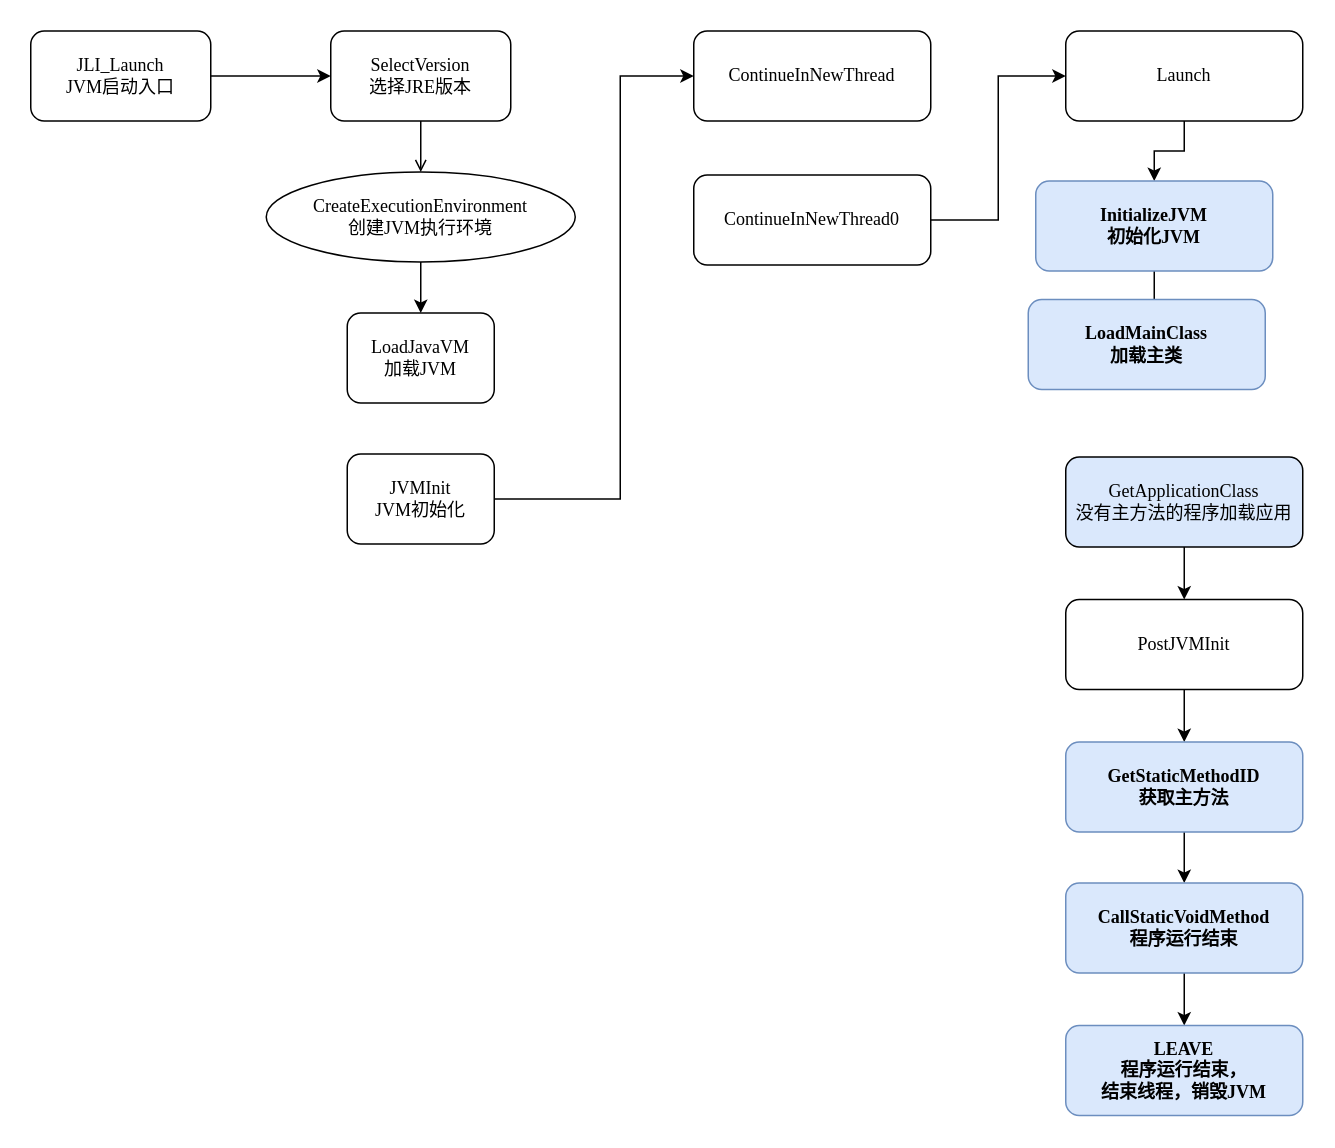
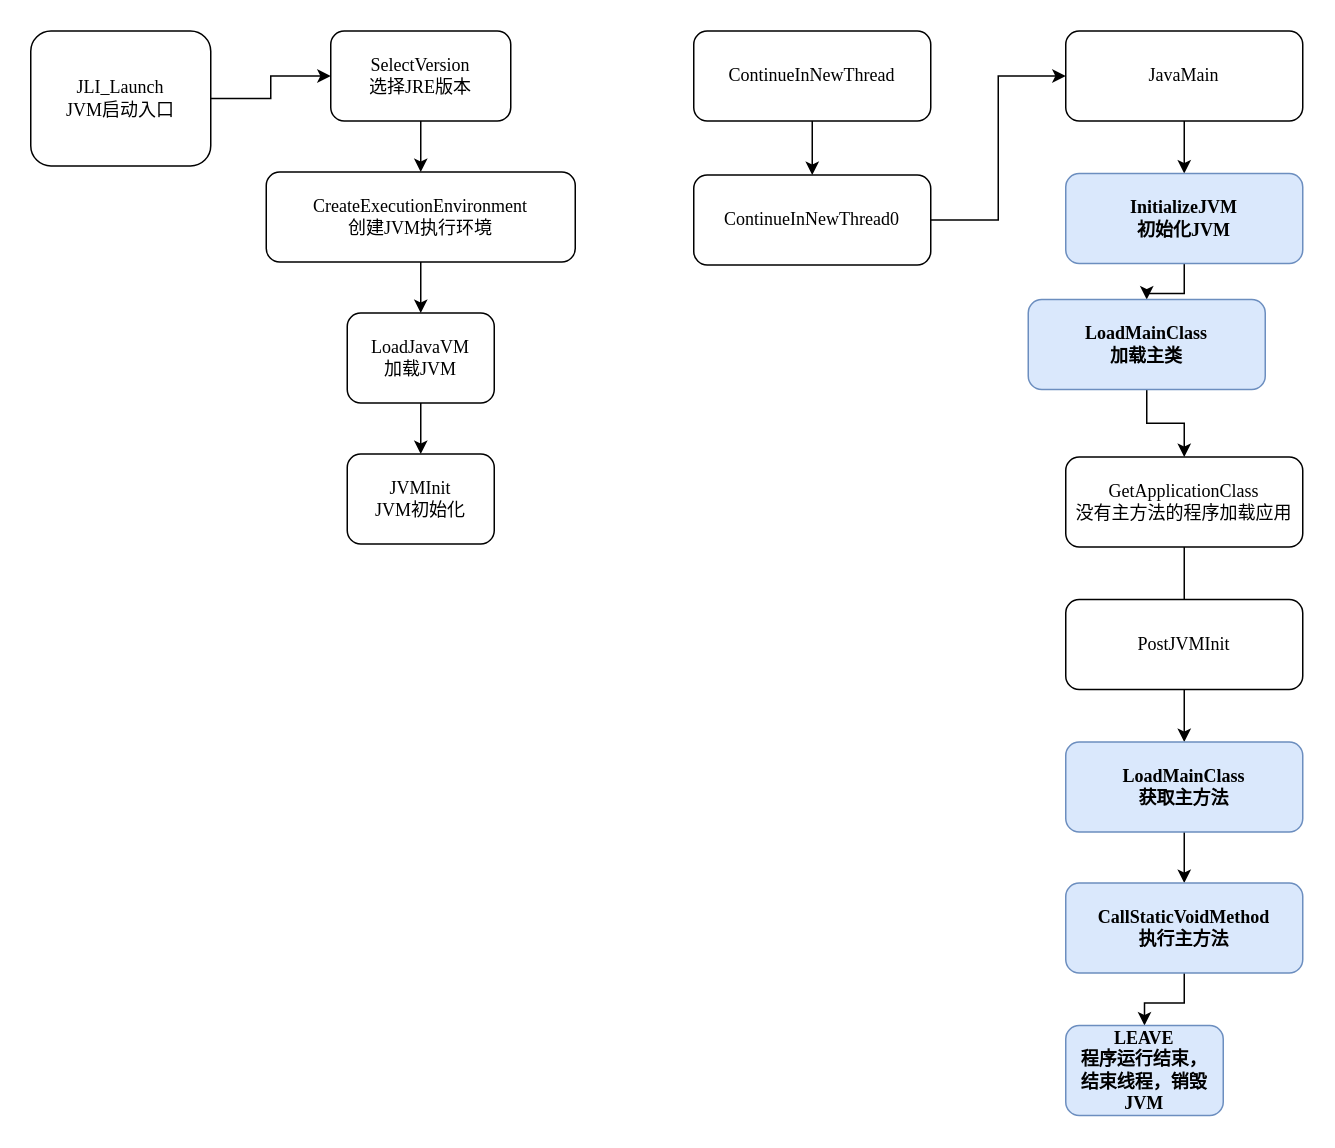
node "JLI_Launch JVM启动入口": size 180x90 -> 180x135
node "Launch": label "Launch" -> "JavaMain"
edge "ContinueInNewThread" -> "ContinueInNewThread0": added
edge "SelectVersion 选择JRE版本" -> "CreateExecutionEnvironment 创建JVM执行环境": arrowhead open -> classic
node "CreateExecutionEnvironment 创建JVM执行环境": shape ellipse -> rounded rectangle
node "InitializeJVM 初始化JVM": moved (1154, 226) -> (1184, 218)
edge "JVMInit JVM初始化" -> "ContinueInNewThread": removed
edge "LoadMainClass 加载主类" -> "GetApplicationClass 没有主方法的程序加载应用": added
edge "LoadJavaVM 加载JVM" -> "JVMInit JVM初始化": added
node "GetApplicationClass 没有主方法的程序加载应用": fillcolor #dae8fc -> #ffffff
edge "GetApplicationClass 没有主方法的程序加载应用" -> "PostJVMInit": arrowhead classic -> none
node "GetStaticMethodID 获取主方法": label "GetStaticMethodID 获取主方法" -> "LoadMainClass 获取主方法"
node "CallStaticVoidMethod 程序运行结束": label "CallStaticVoidMethod 程序运行结束" -> "CallStaticVoidMethod 执行主方法"
node "LEAVE 程序运行结束， 结束线程，销毁JVM": size 237x90 -> 158x90
